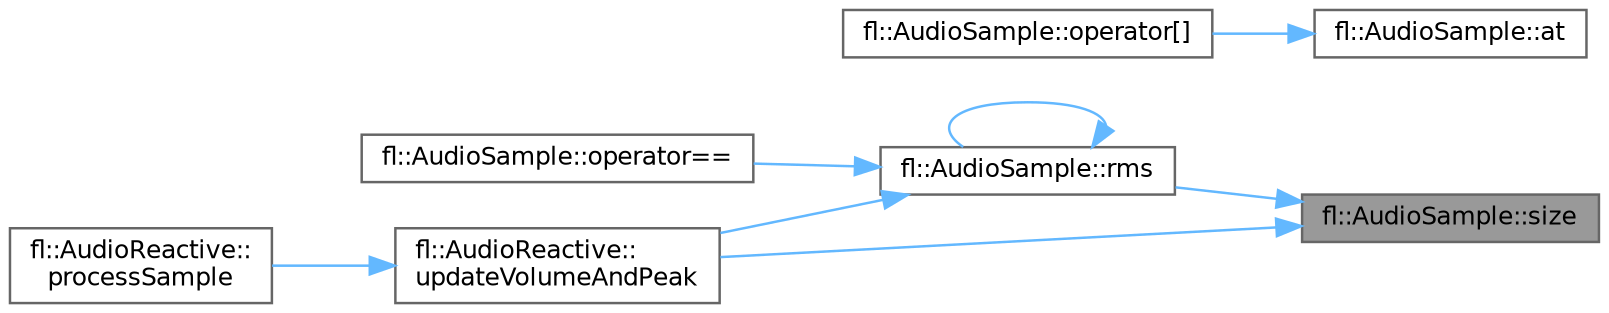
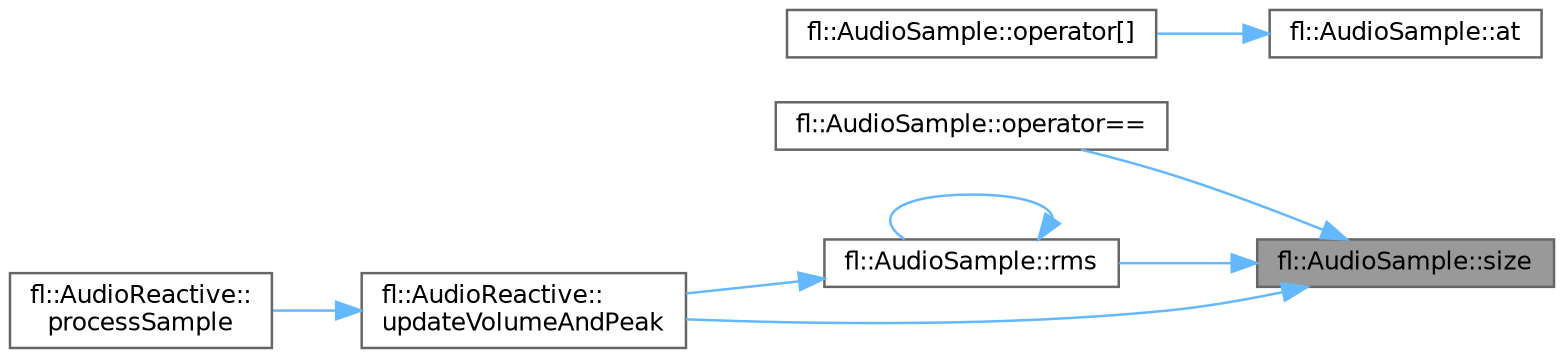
edge "fl::AudioSample::operator==" -> "fl::AudioSample::rms": now "fl::AudioSample::operator==" -> "fl::AudioSample::size"
